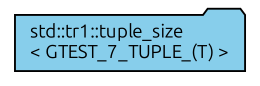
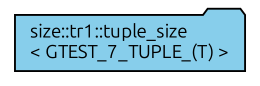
node "std::tr1::tuple_size < GTEST_7_TUPLE_(T) >": label "std::tr1::tuple_size < GTEST_7_TUPLE_(T) >" -> "size::tr1::tuple_size < GTEST_7_TUPLE_(T) >"
